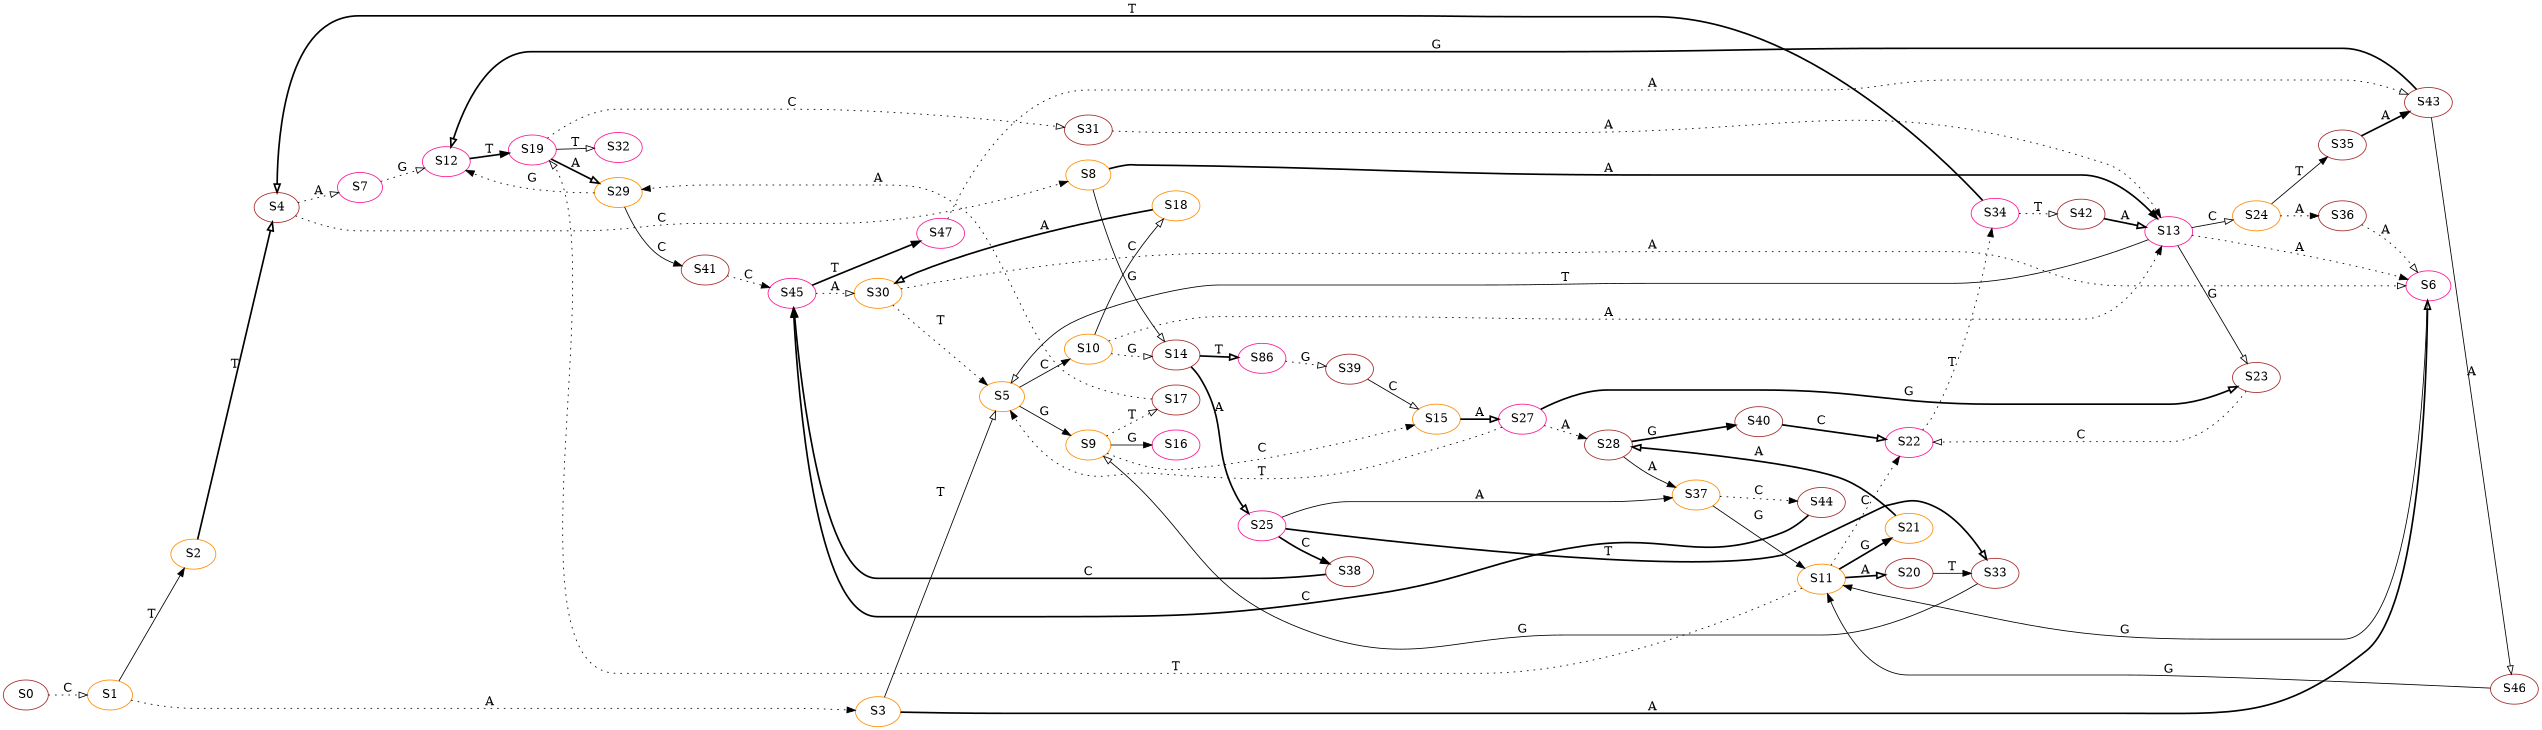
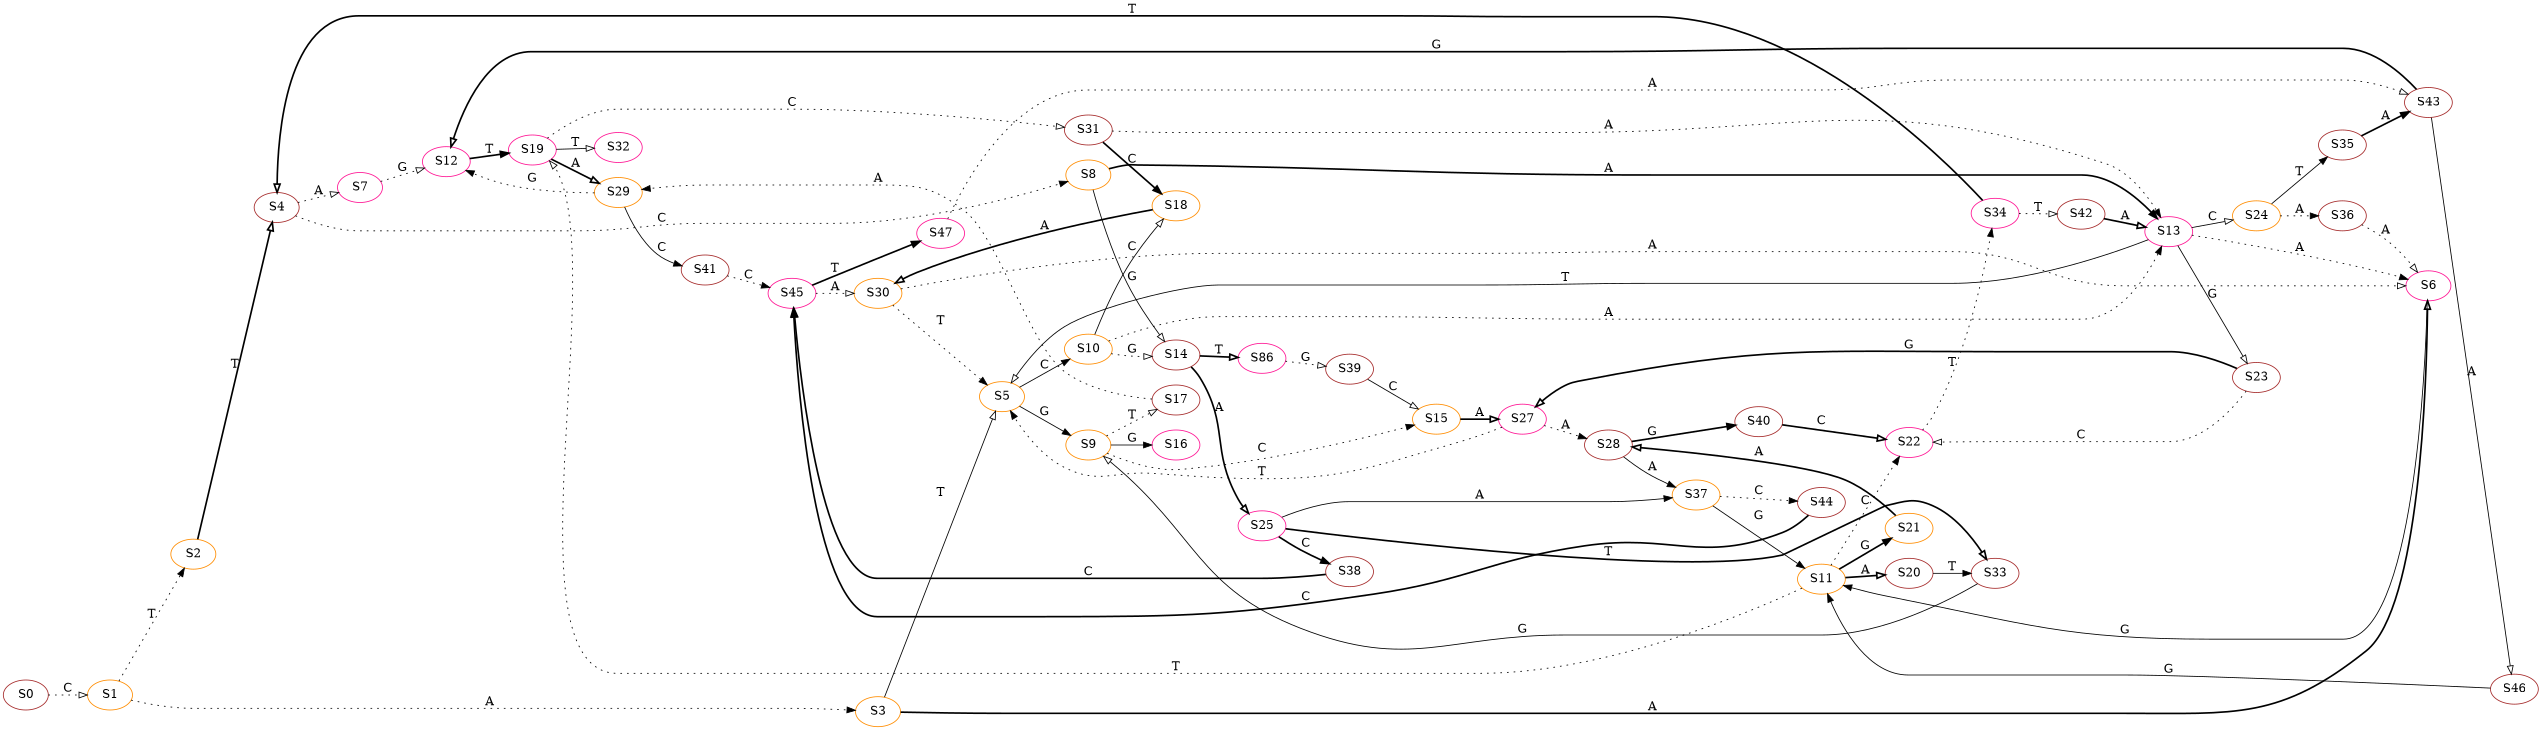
edge "S31" -> "S18": added, label "C"
edge "S27" -> "S23": reversed
edge "S1" -> "S2": style solid -> dotted
